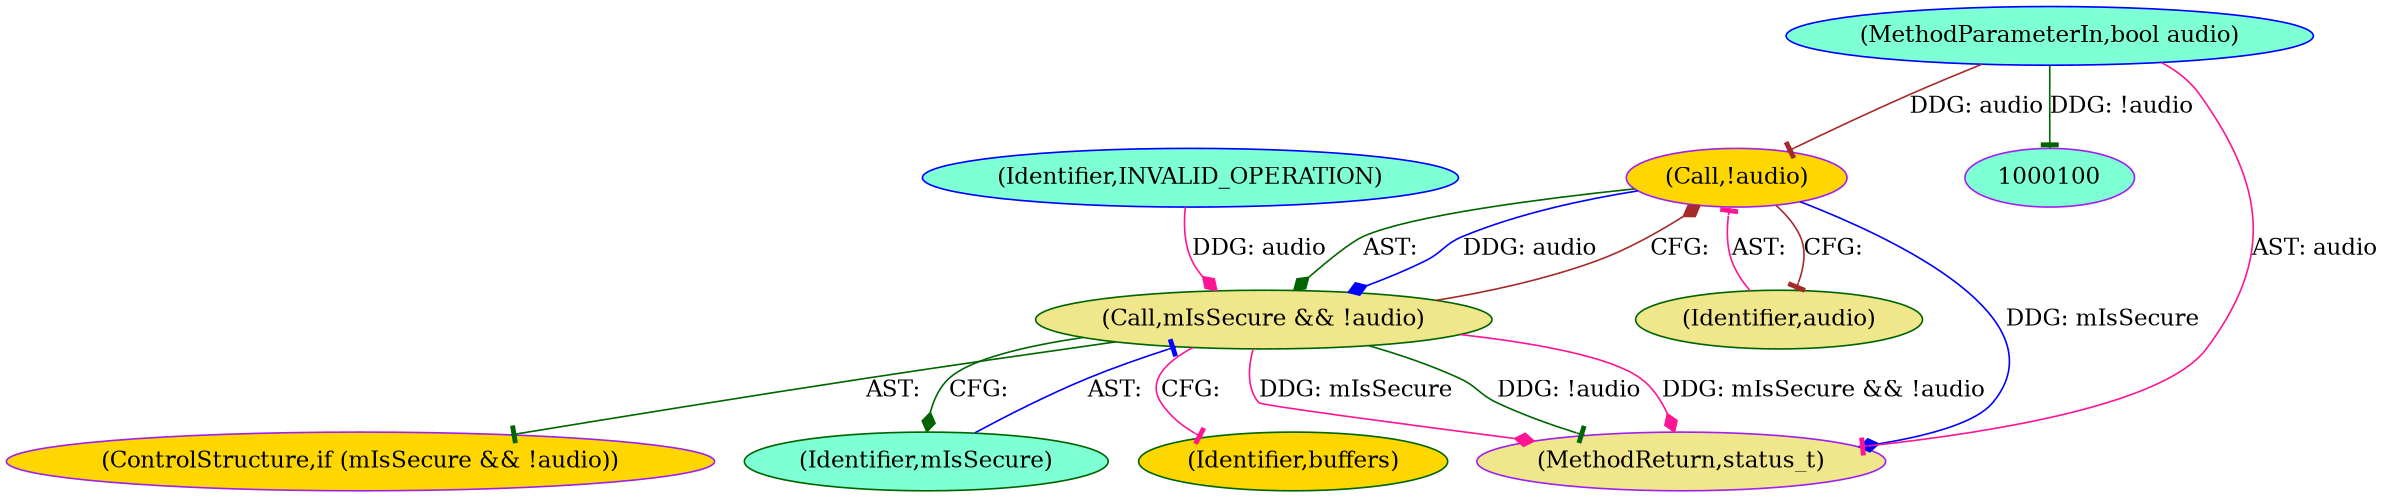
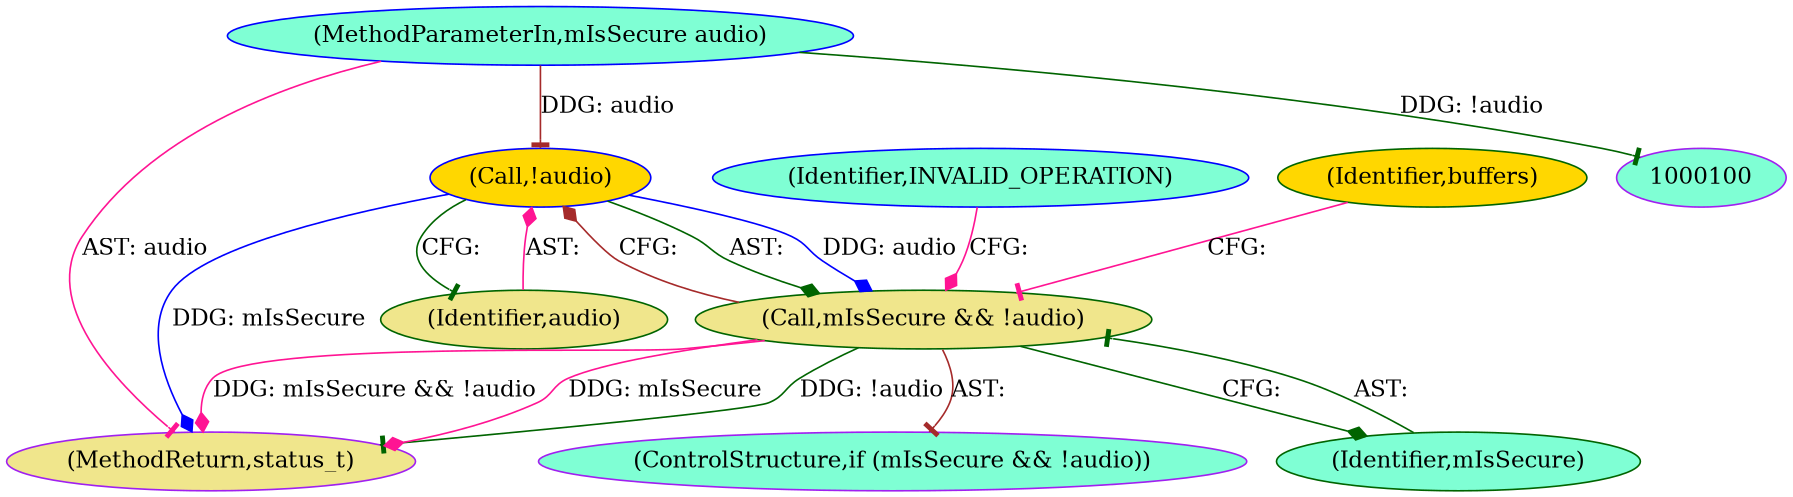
node "(MethodParameterIn,bool audio)": label "(MethodParameterIn,bool audio)" -> "(MethodParameterIn,mIsSecure audio)"
node "(Call,!audio)": color purple -> blue
edge "(Call,!audio)" -> "(Identifier,audio)": color brown -> darkgreen
edge "(Identifier,INVALID_OPERATION)" -> "(Call,mIsSecure && !audio)": label "DDG: audio" -> "CFG: "
edge "(Identifier,audio)" -> "(Call,!audio)": arrowhead tee -> diamond
edge "(Call,mIsSecure && !audio)" -> "(ControlStructure,if (mIsSecure && !audio))": color darkgreen -> brown
edge "(Identifier,mIsSecure)" -> "(Call,mIsSecure && !audio)": color blue -> darkgreen
edge "(Call,mIsSecure && !audio)" -> "(Identifier,buffers)": reversed
node "(ControlStructure,if (mIsSecure && !audio))": fillcolor gold -> aquamarine
